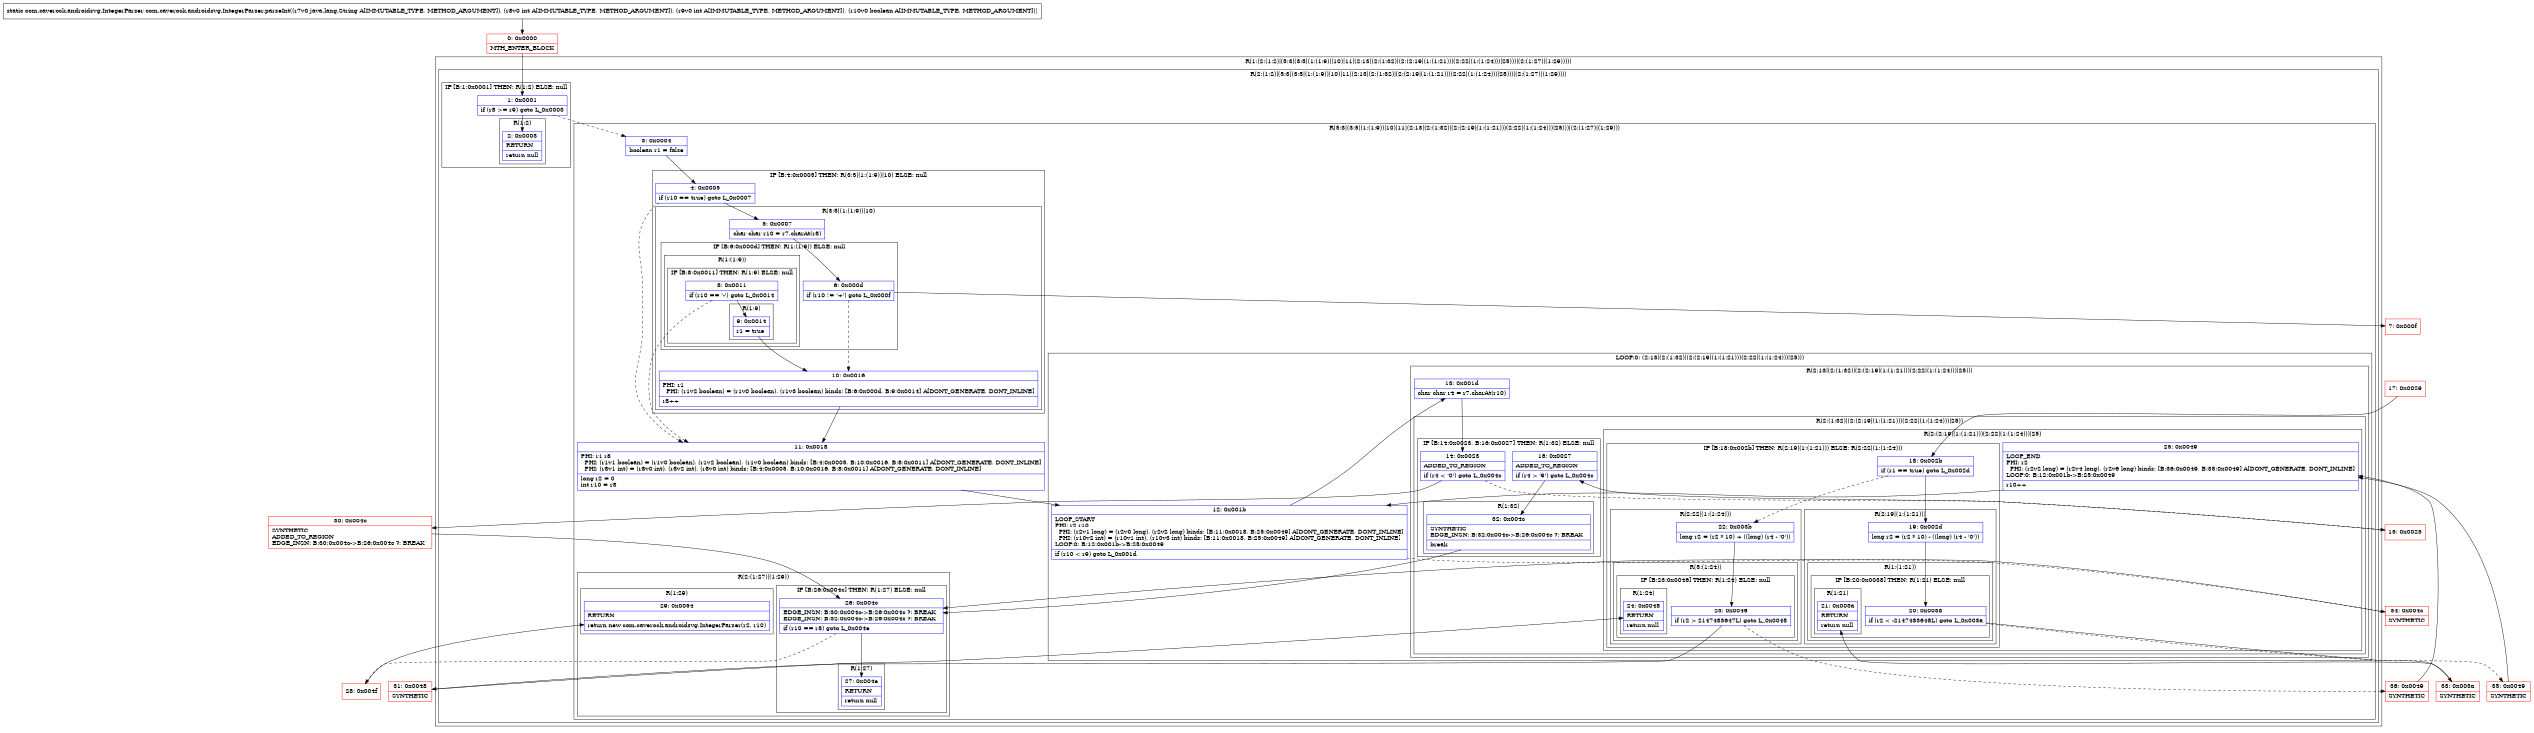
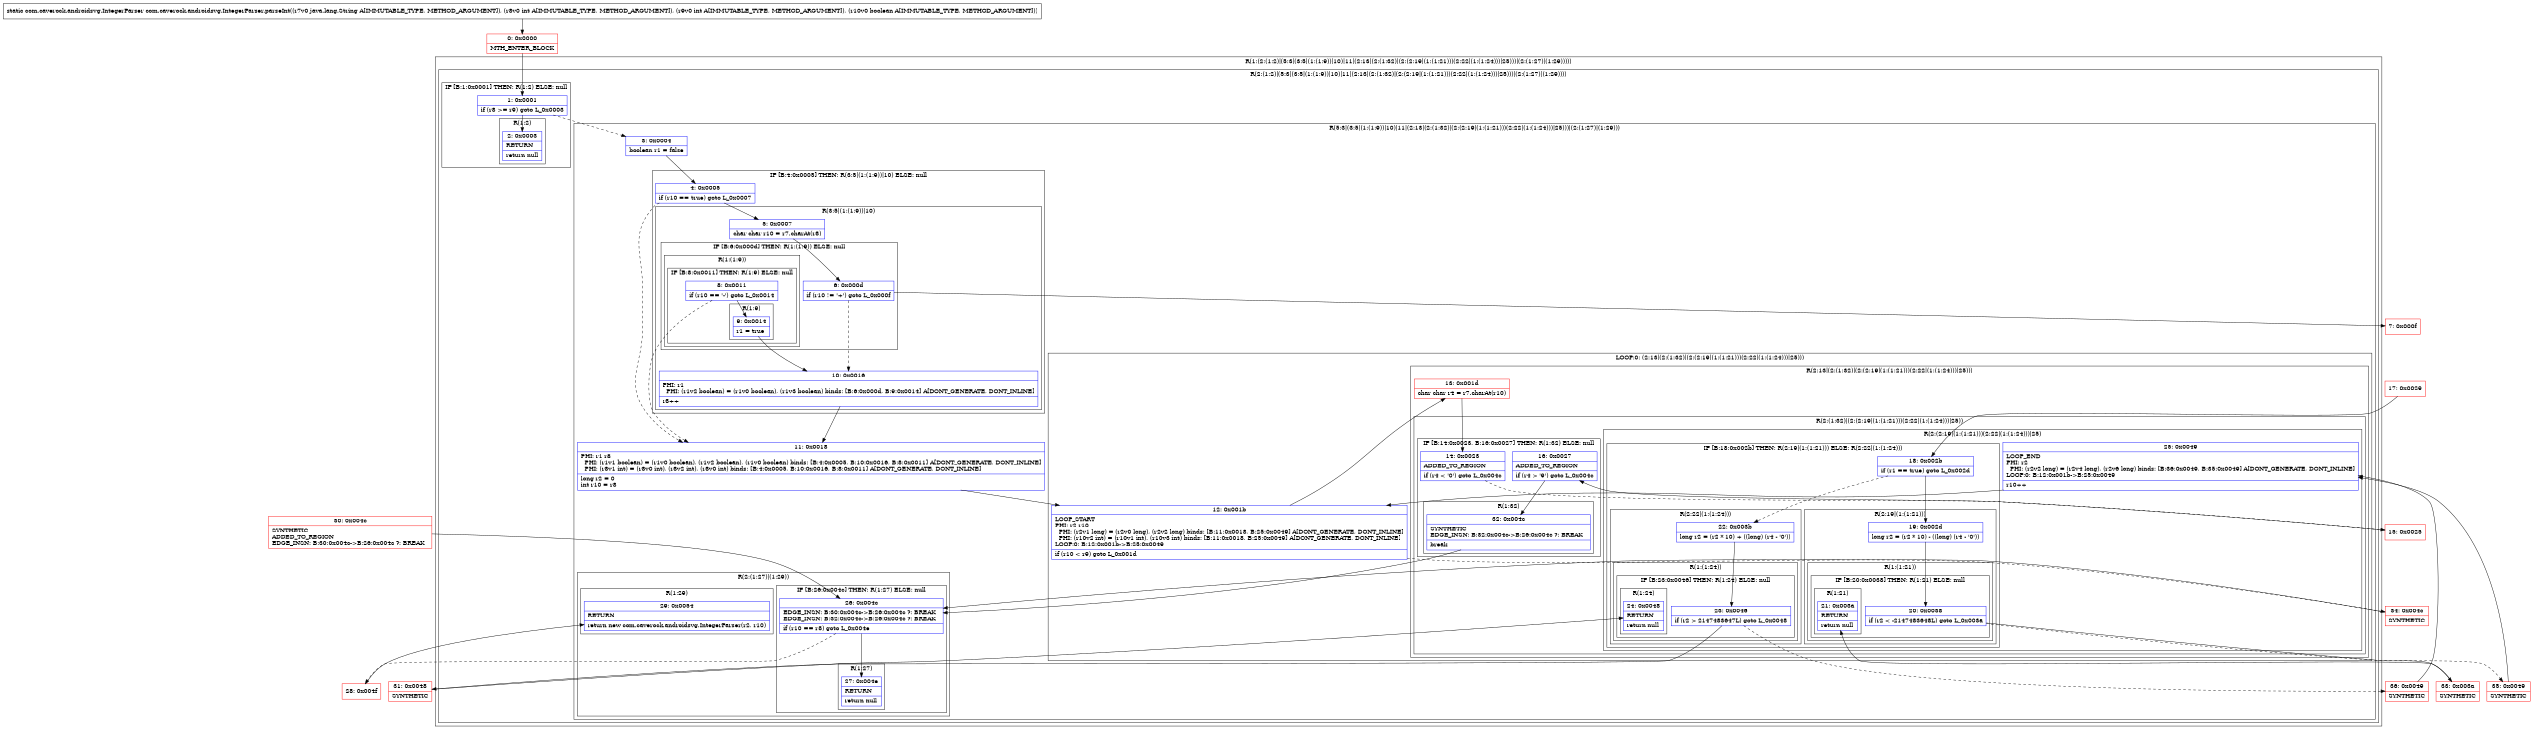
node "13: 0x001d": color blue -> red
edge "14: 0x0023" -> "30: 0x004c": removed
cluster "R(5:(1:24))": label "R(5:(1:24))" -> "R(1:(1:24))"
